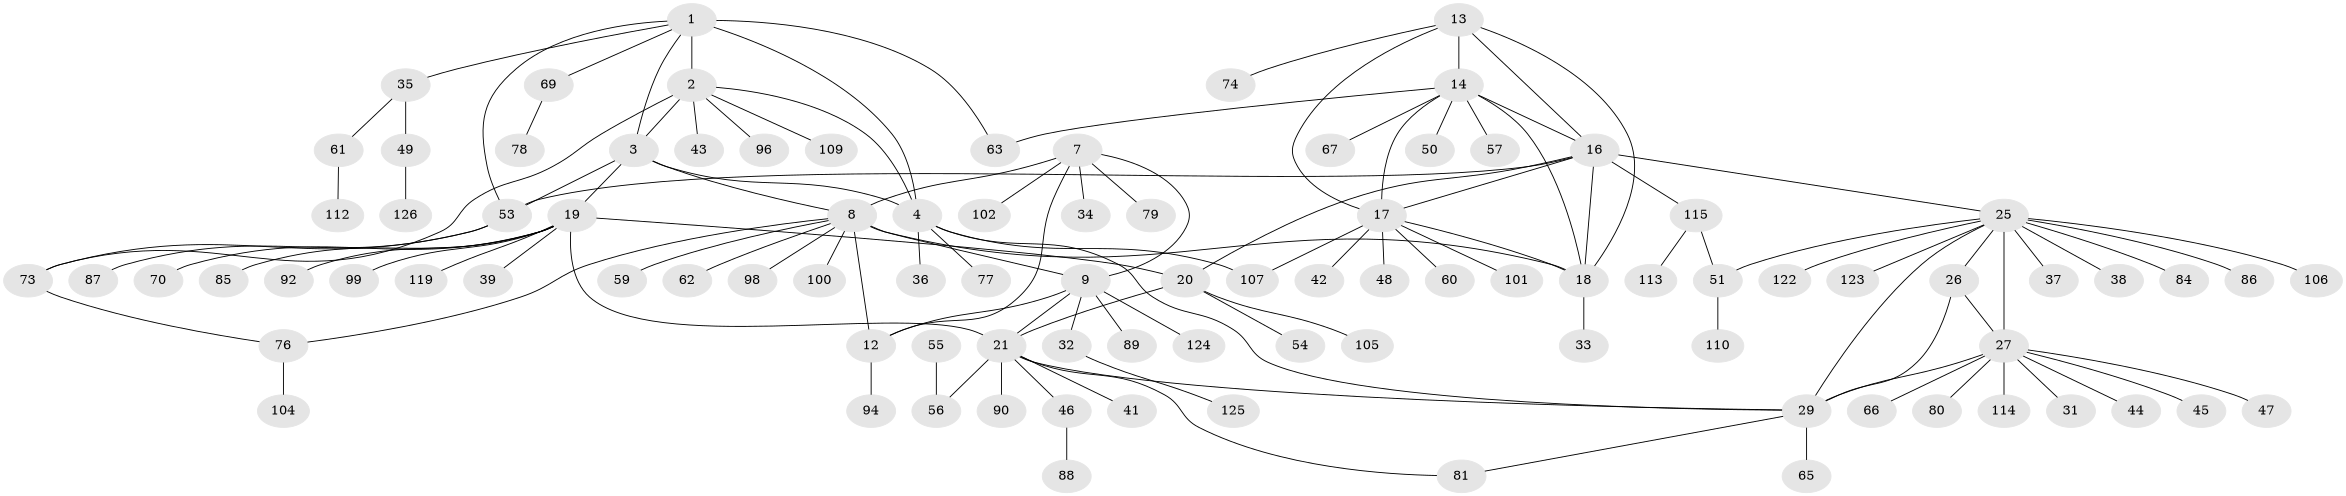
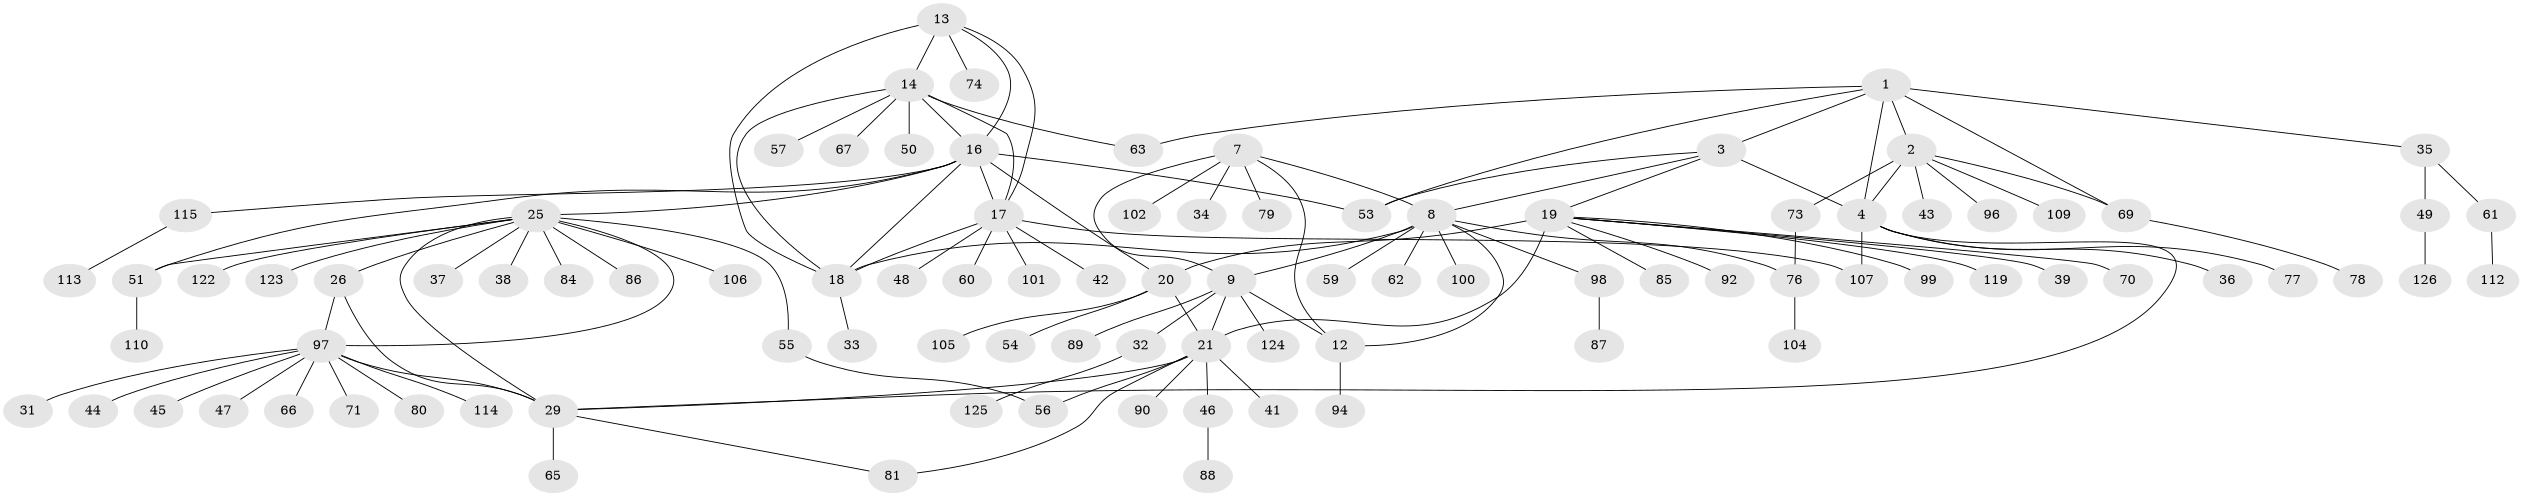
edge "2" -- "3": now "2" -- "69"
edge "25" -- "55": added
edge "53" -- "73": removed
edge "53" -- "87": now "98" -- "87"
edge "115" -- "51": now "16" -- "51"
node "27": label "27" -> "97"
node "71": added
